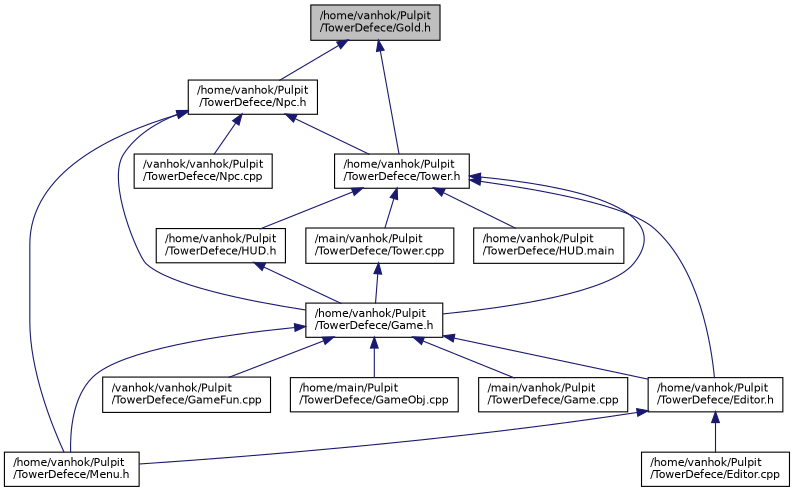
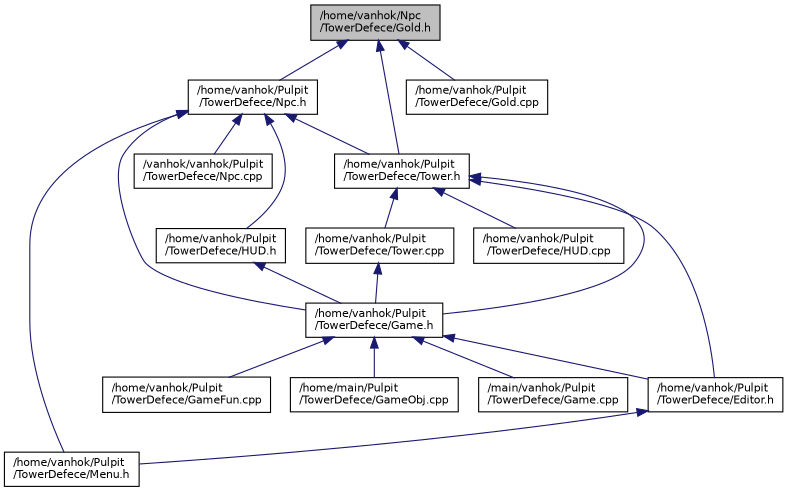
node "/home/vanhok/Pulpit /TowerDefece/Gold.h": label "/home/vanhok/Pulpit /TowerDefece/Gold.h" -> "/home/vanhok/Npc /TowerDefece/Gold.h"
node "/home/vanhok/Pulpit /TowerDefece/Gold.cpp": added
edge "/home/vanhok/Pulpit /TowerDefece/HUD.h" -> "/home/vanhok/Pulpit /TowerDefece/Tower.h": now "/home/vanhok/Pulpit /TowerDefece/HUD.h" -> "/home/vanhok/Pulpit /TowerDefece/Npc.h"
node "/main/vanhok/Pulpit /TowerDefece/Tower.cpp": label "/main/vanhok/Pulpit /TowerDefece/Tower.cpp" -> "/home/vanhok/Pulpit /TowerDefece/Tower.cpp"
node "/home/vanhok/Pulpit /TowerDefece/HUD.main": label "/home/vanhok/Pulpit /TowerDefece/HUD.main" -> "/home/vanhok/Pulpit /TowerDefece/HUD.cpp"
edge "/home/vanhok/Pulpit /TowerDefece/Menu.h" -> "/home/vanhok/Pulpit /TowerDefece/Game.h": removed
node "/vanhok/vanhok/Pulpit /TowerDefece/GameFun.cpp": label "/vanhok/vanhok/Pulpit /TowerDefece/GameFun.cpp" -> "/home/vanhok/Pulpit /TowerDefece/GameFun.cpp"
node "/home/vanhok/Pulpit /TowerDefece/Editor.cpp": removed
